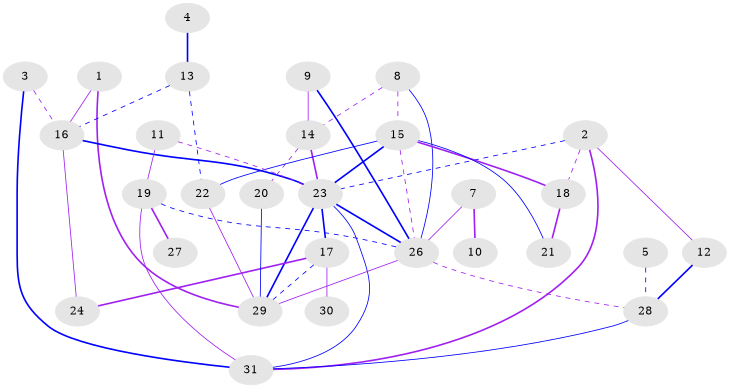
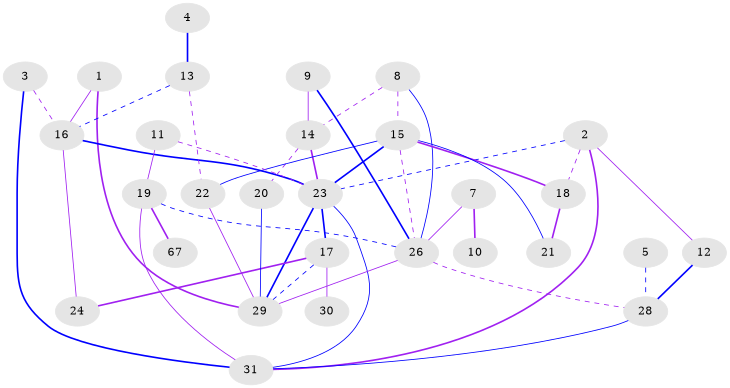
edge "13" -- "22": color blue -> purple
edge "23" -- "26": removed
node "27": label "27" -> "67"
